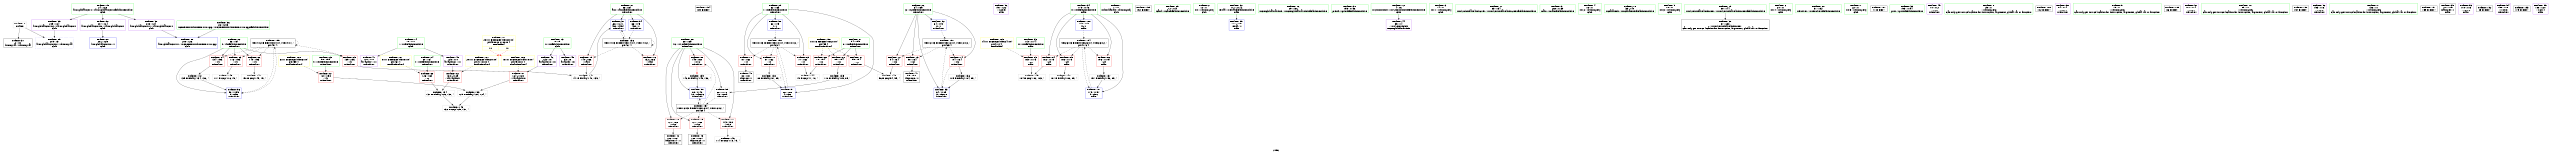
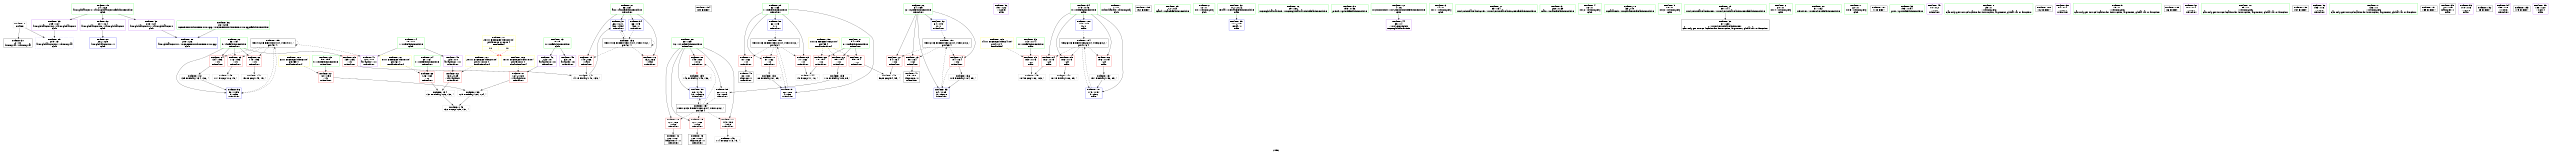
edge "NodeID: 155" -> "NodeID: 65": now "NodeID: 155" -> "NodeID: 47"
